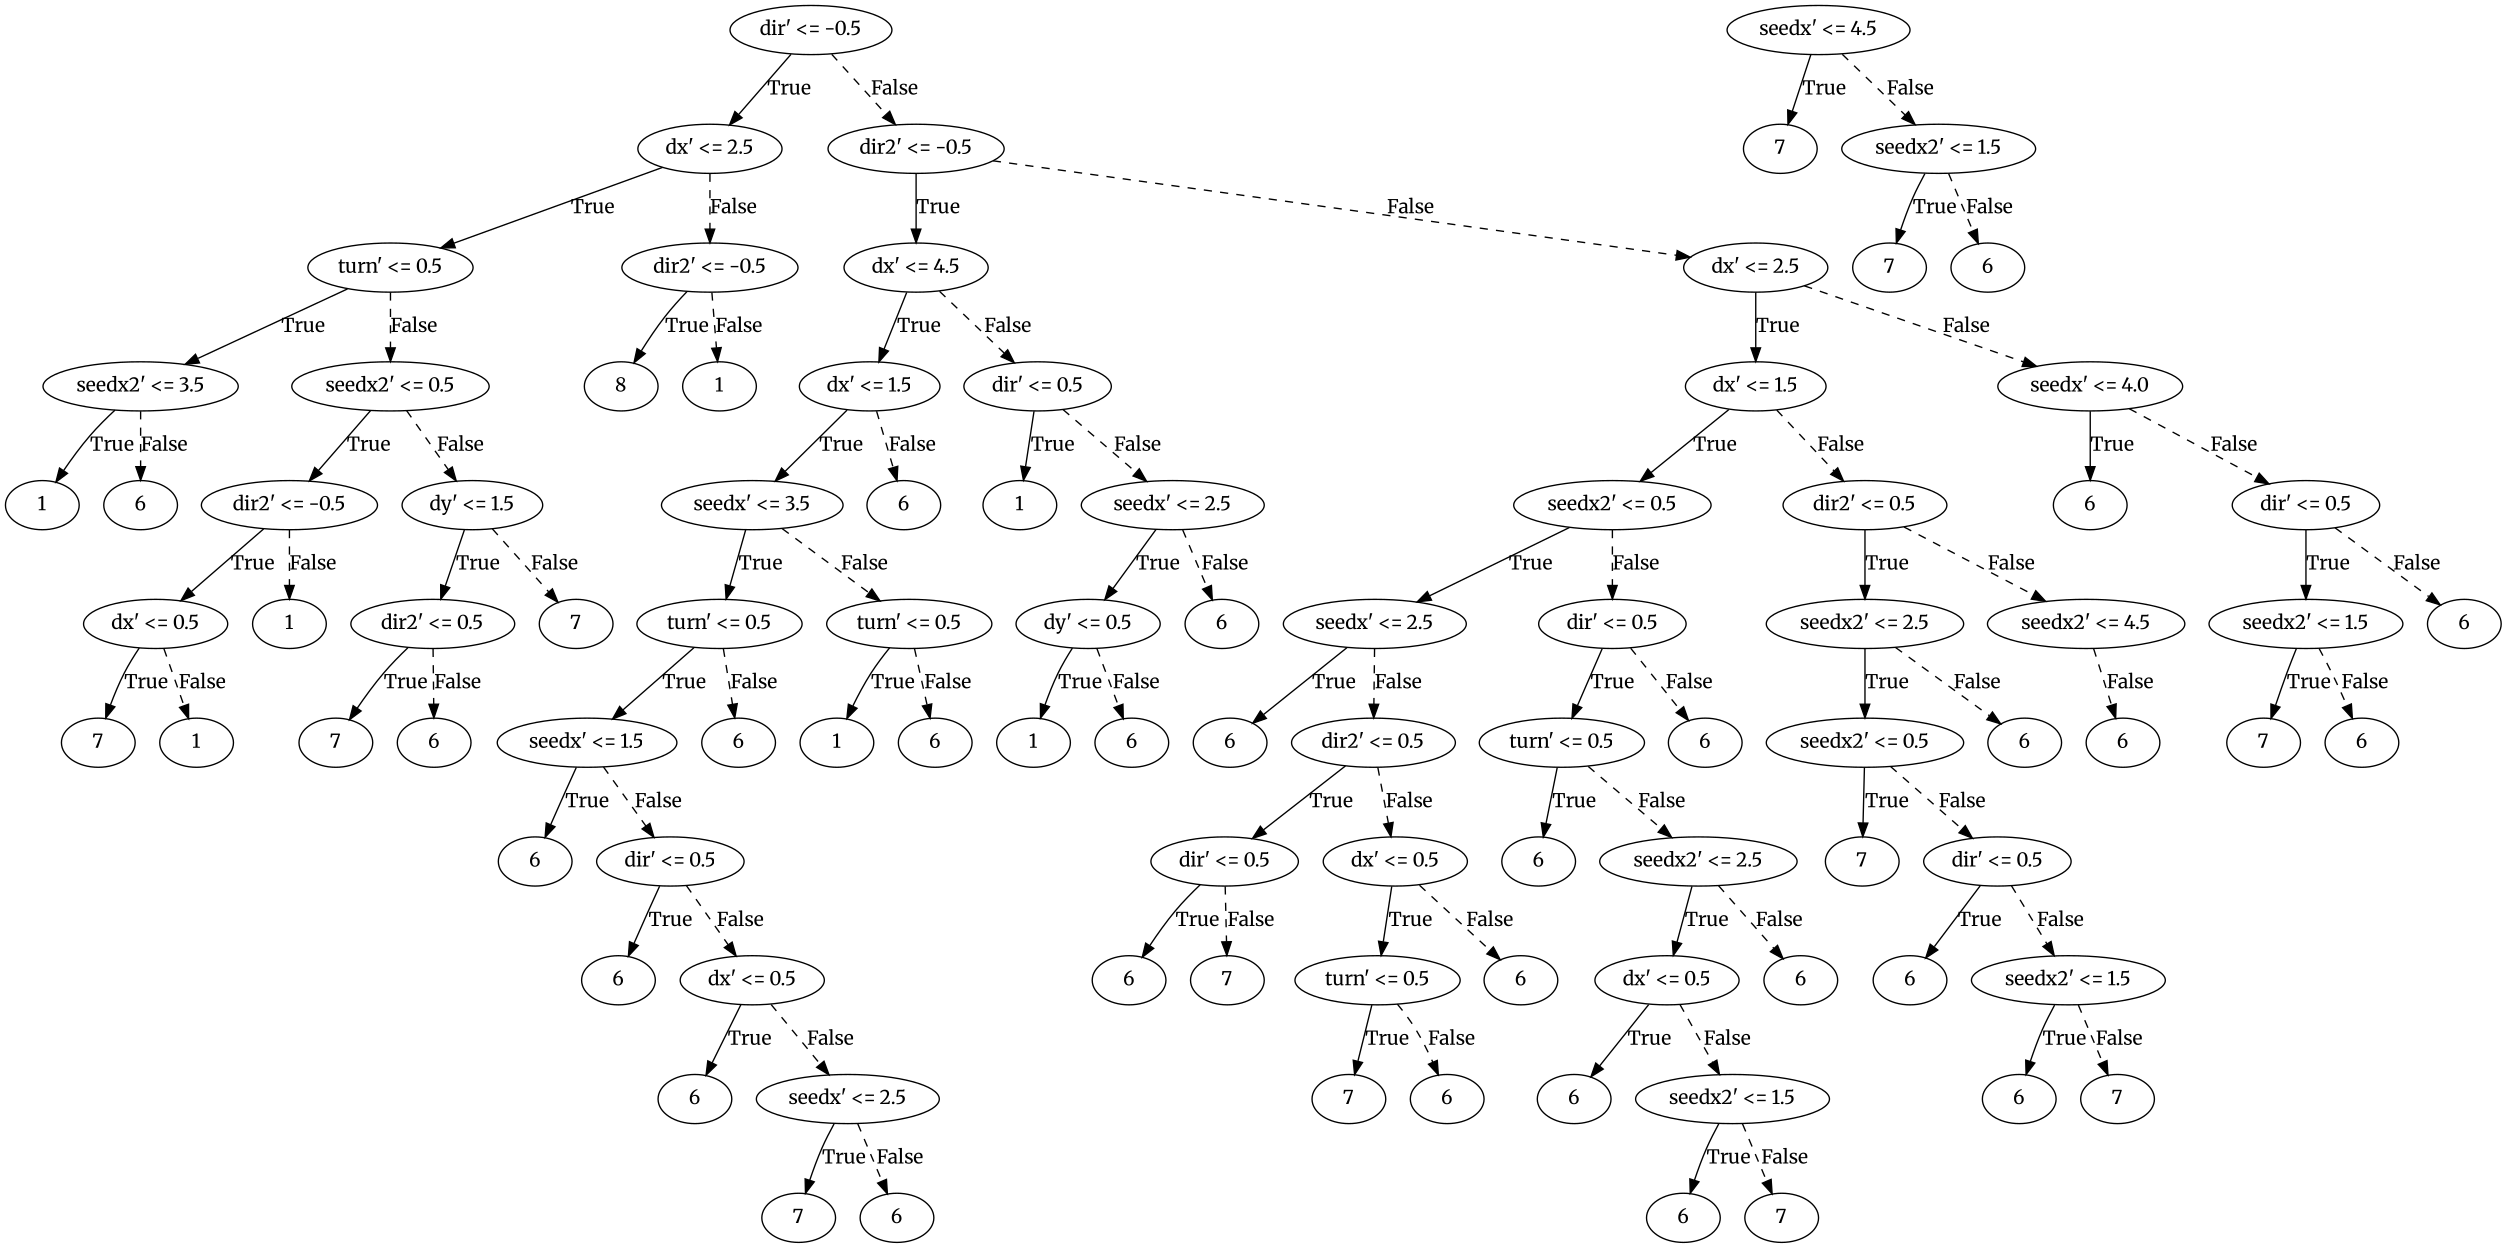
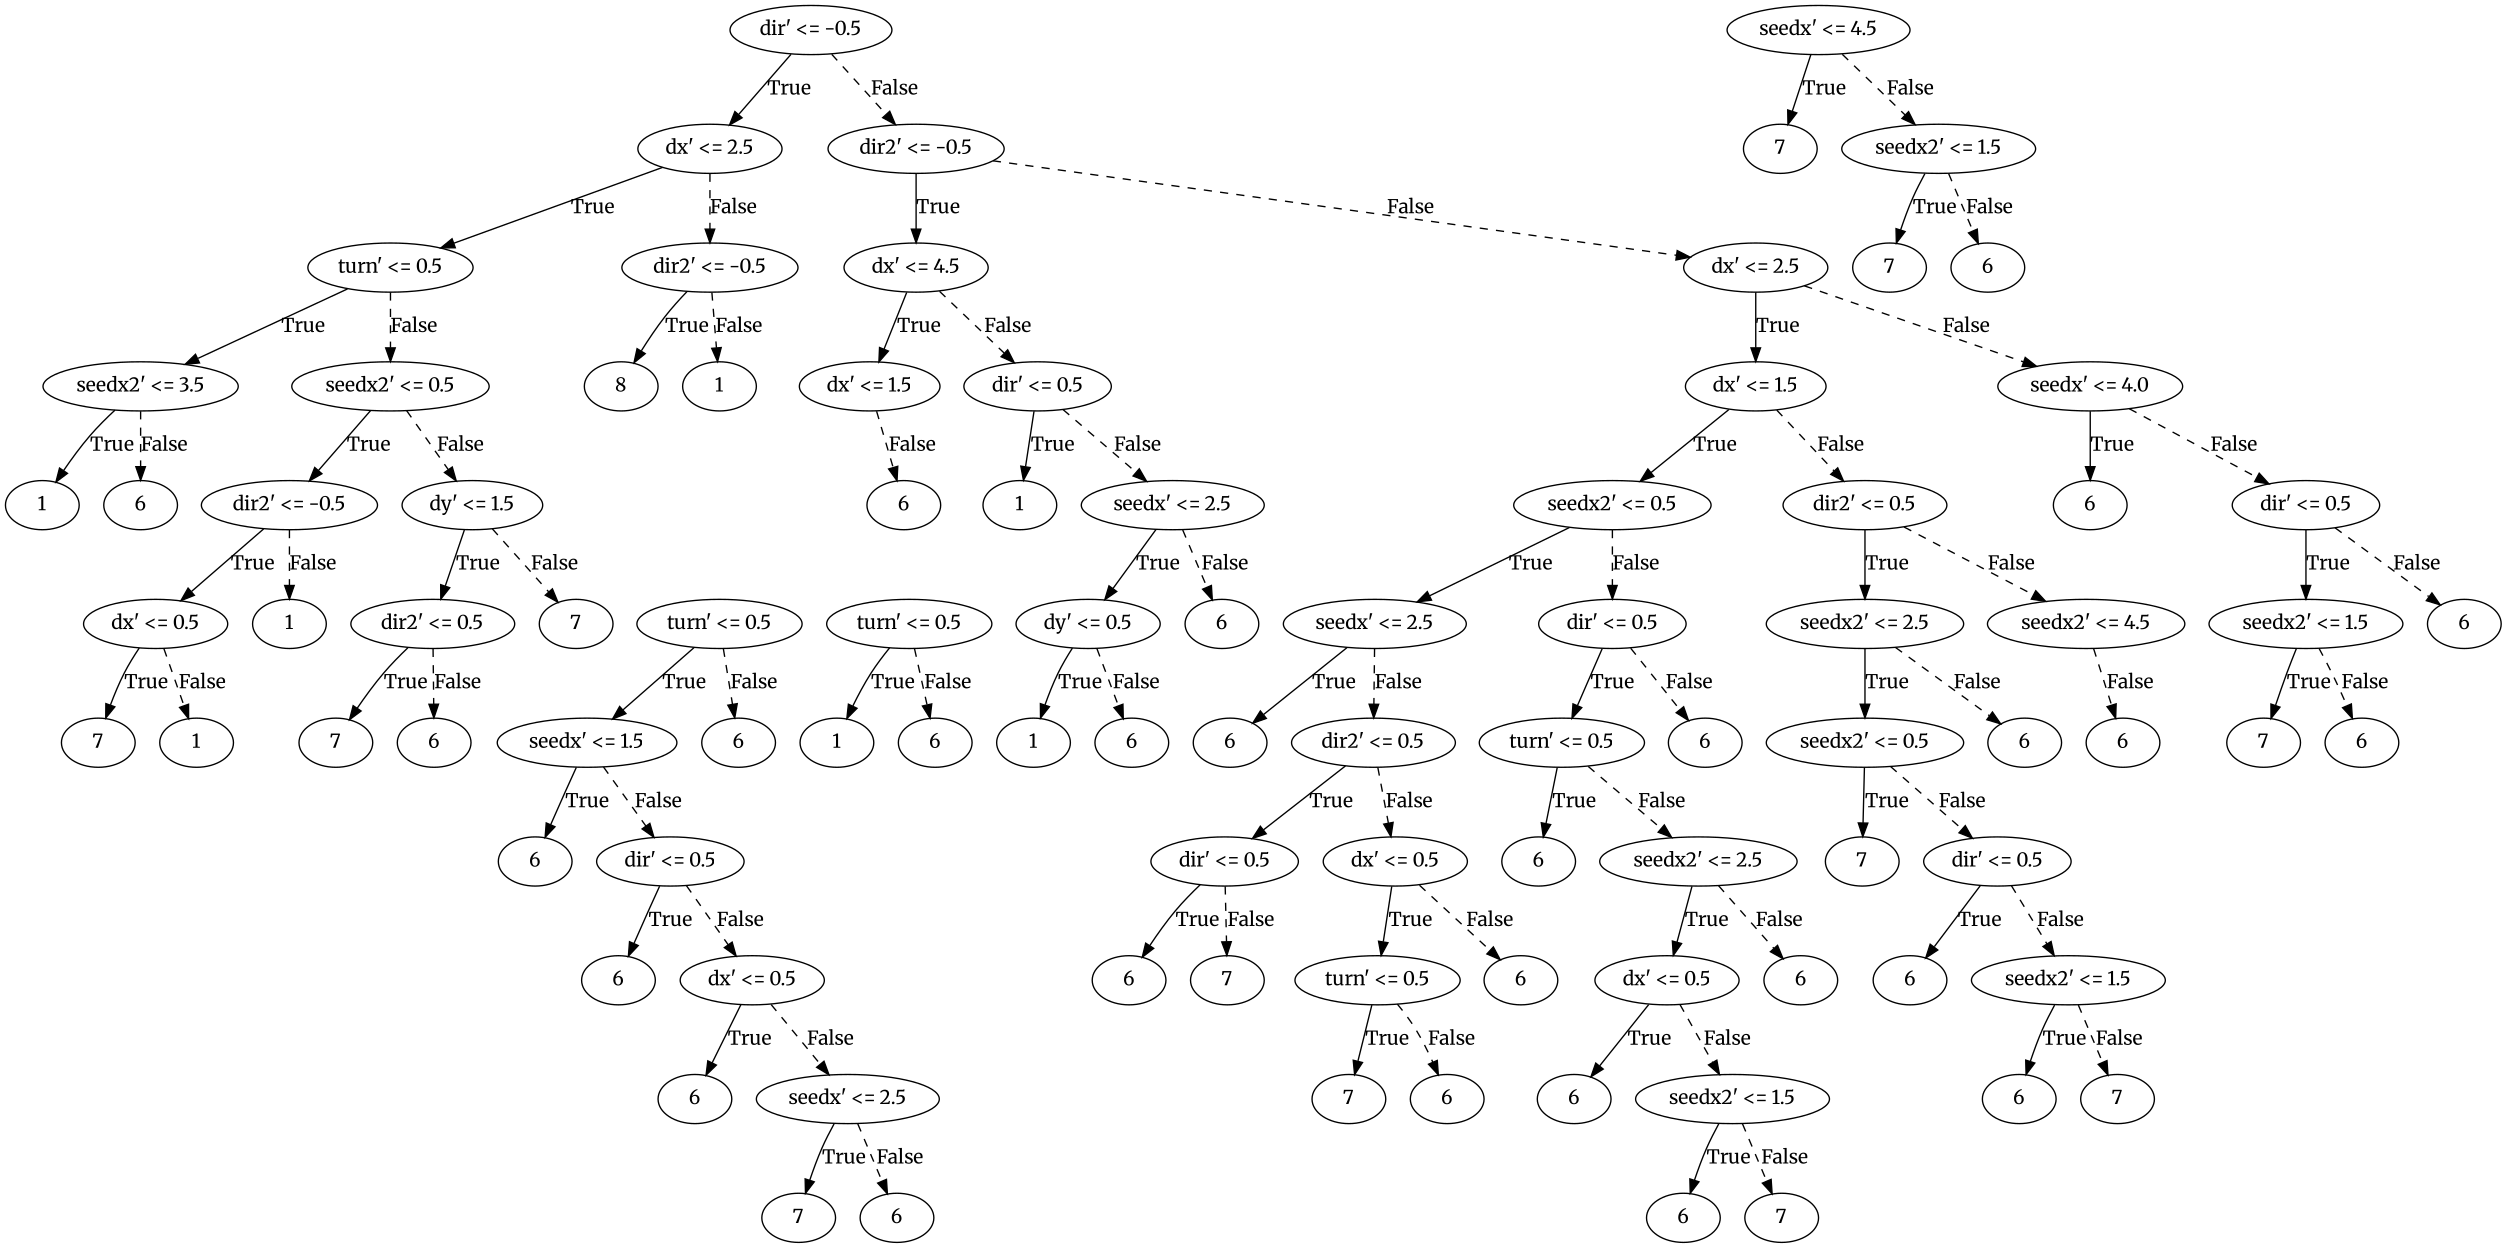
node "seedx' <= 3.5": removed
